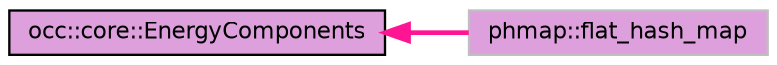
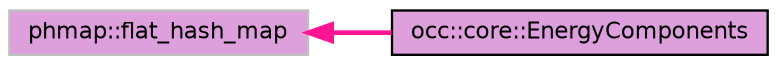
edge "phmap::flat_hash_map" -> "occ::core::EnergyComponents": reversed
